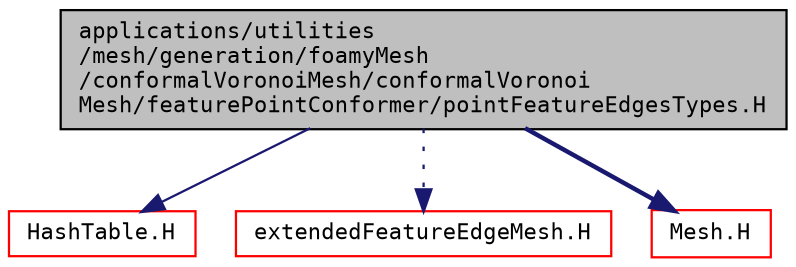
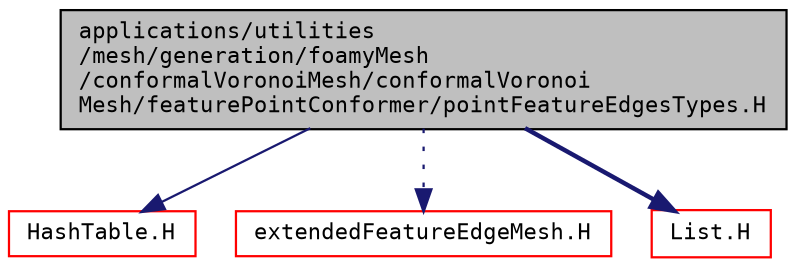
node "Mesh.H": label "Mesh.H" -> "List.H"
